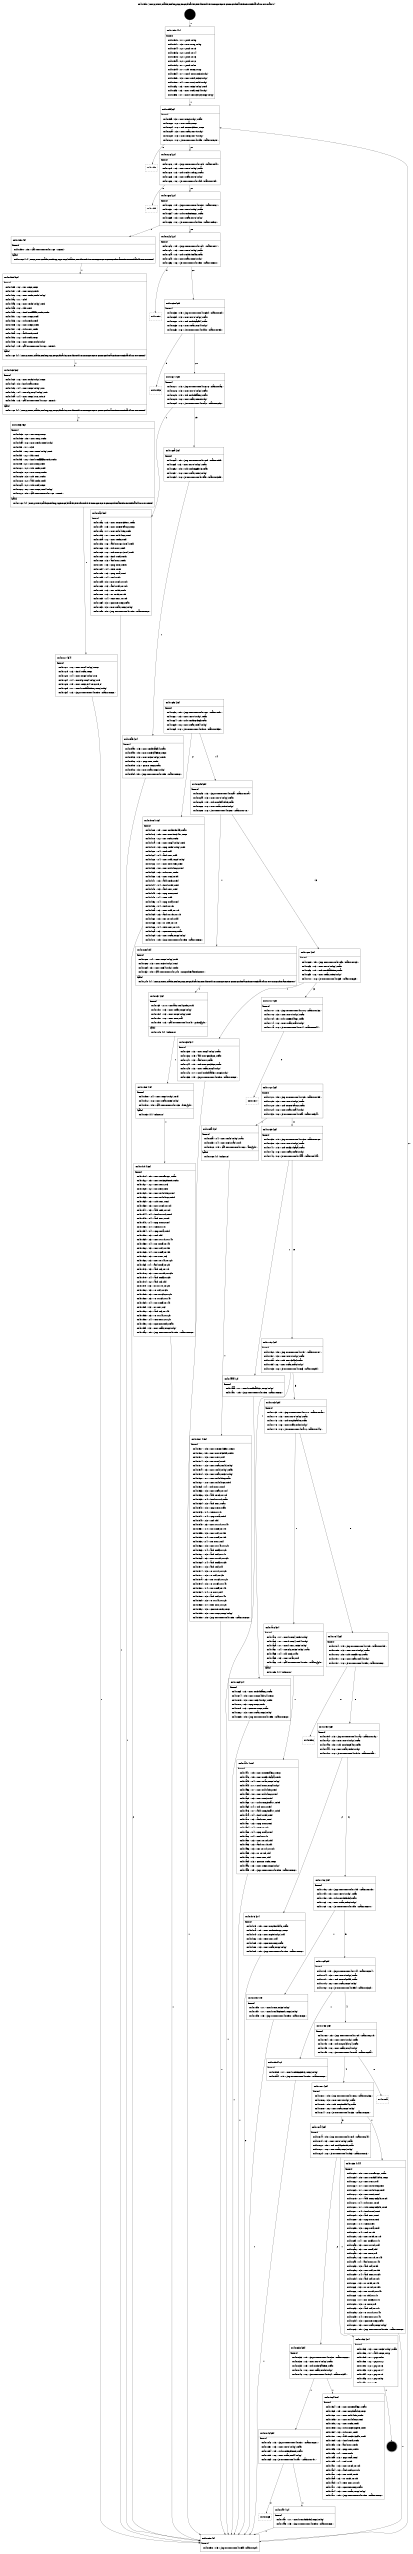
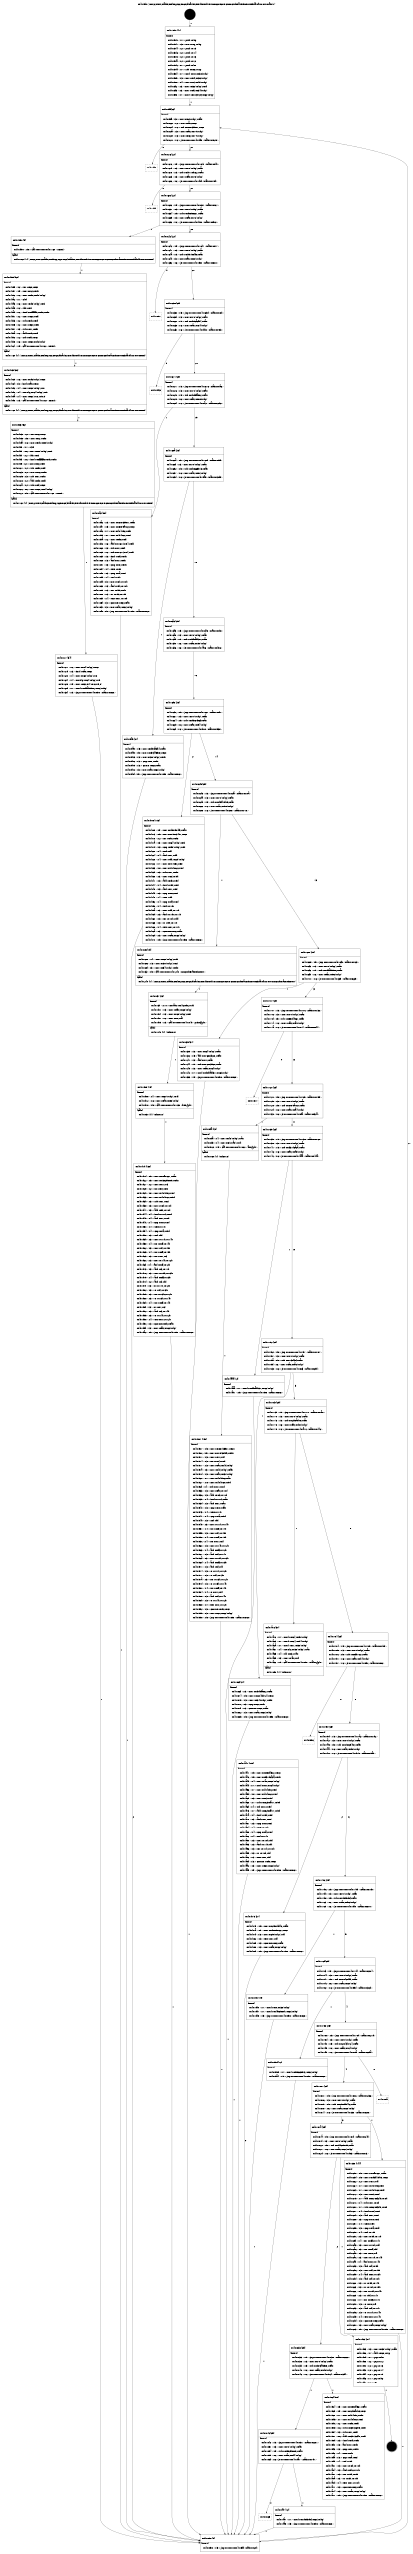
node "0x4016a3 [25]": added
edge "0x401707 [25]" -> "0x401720 [25]": added, label "12"
edge "0x401a1c [37]" -> "0x401a41 [105]": removed, label "1"
